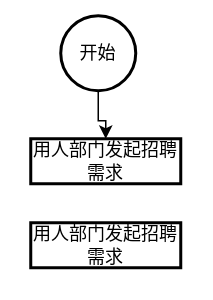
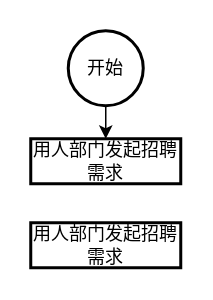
node "开始": moved (98, 53) -> (106, 68)
